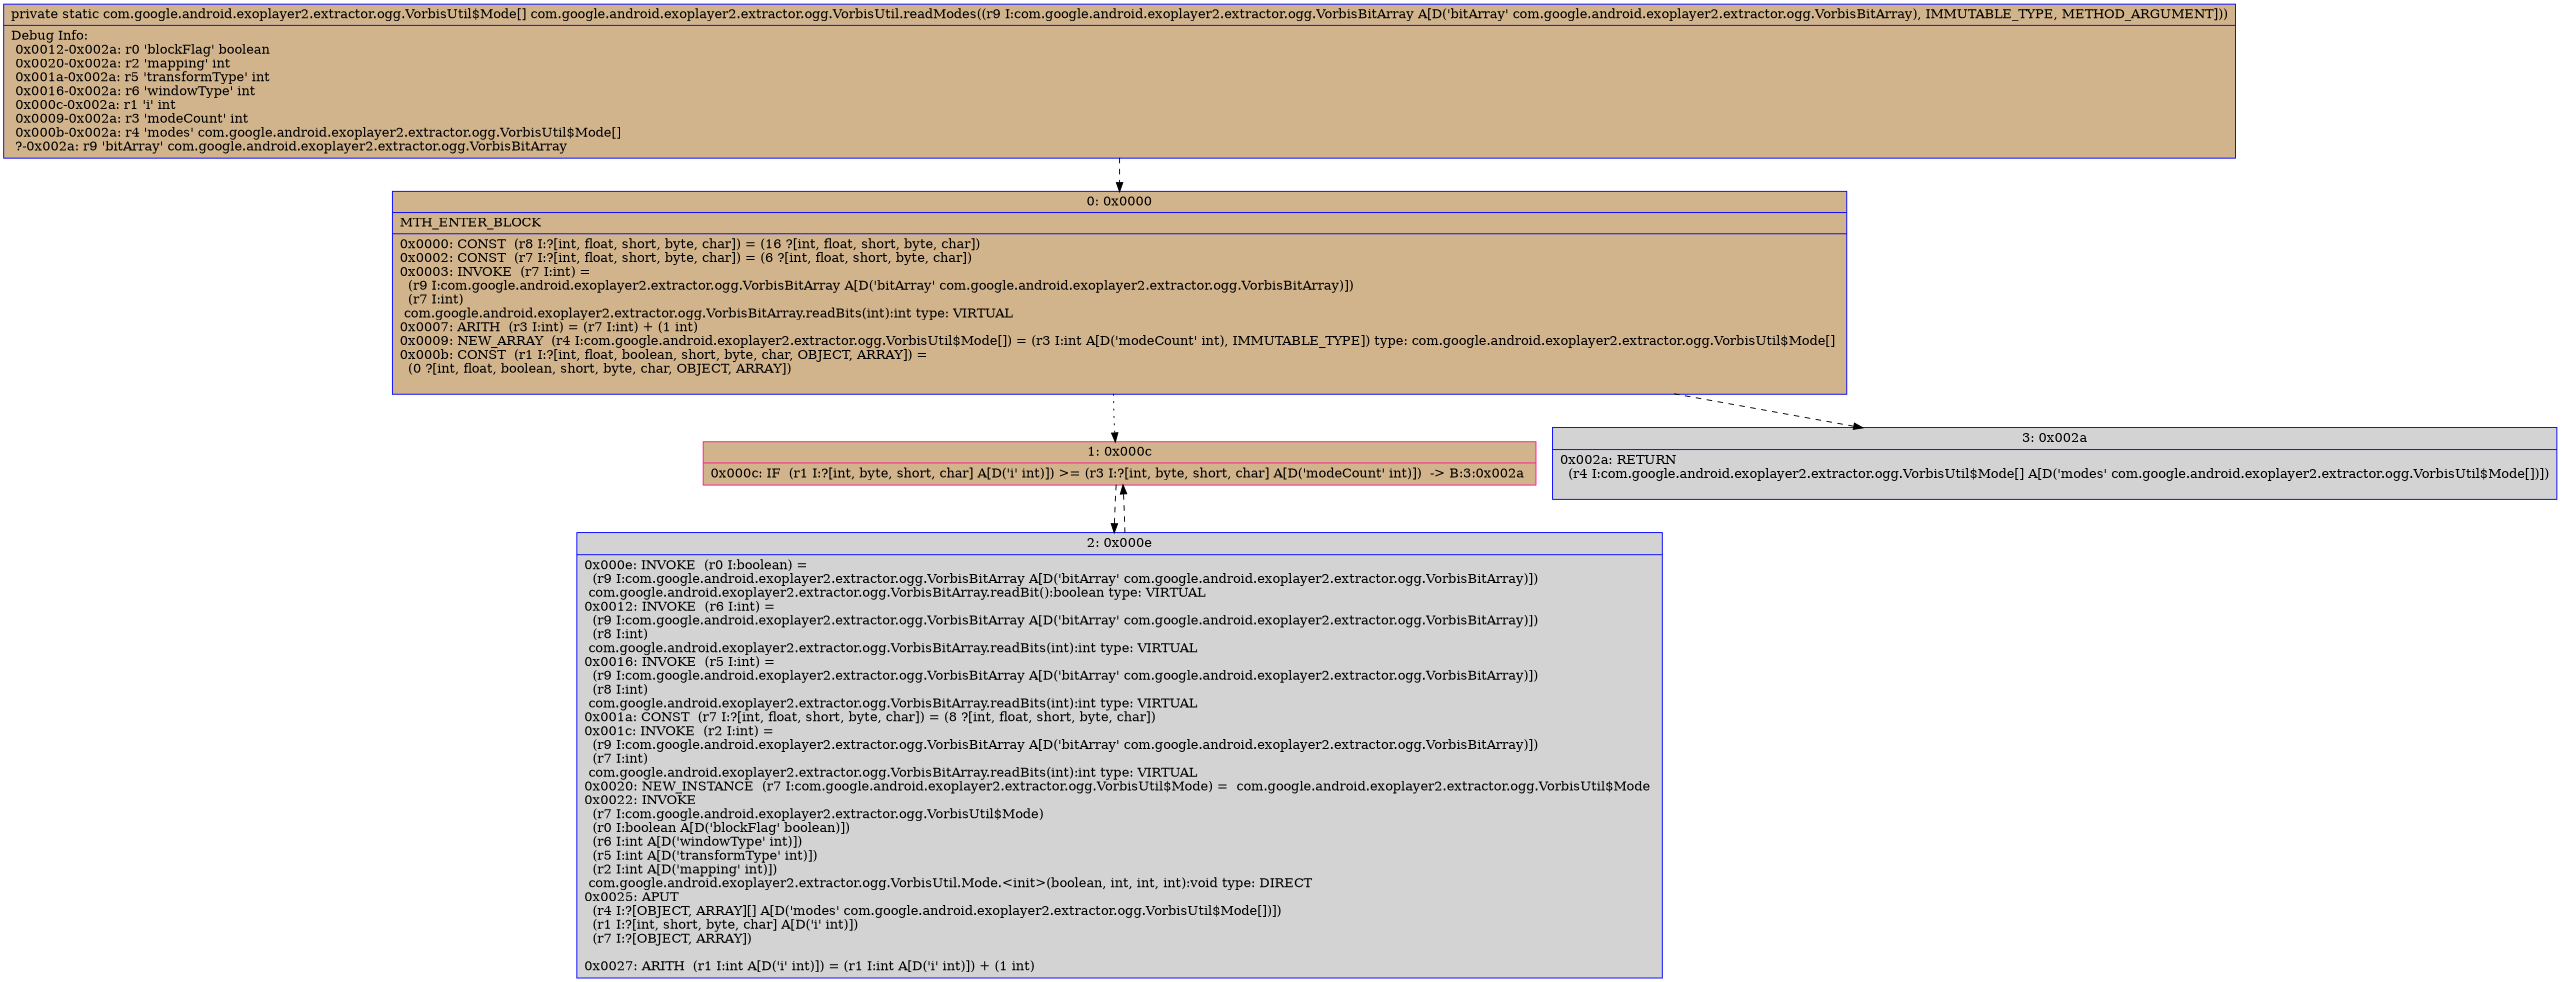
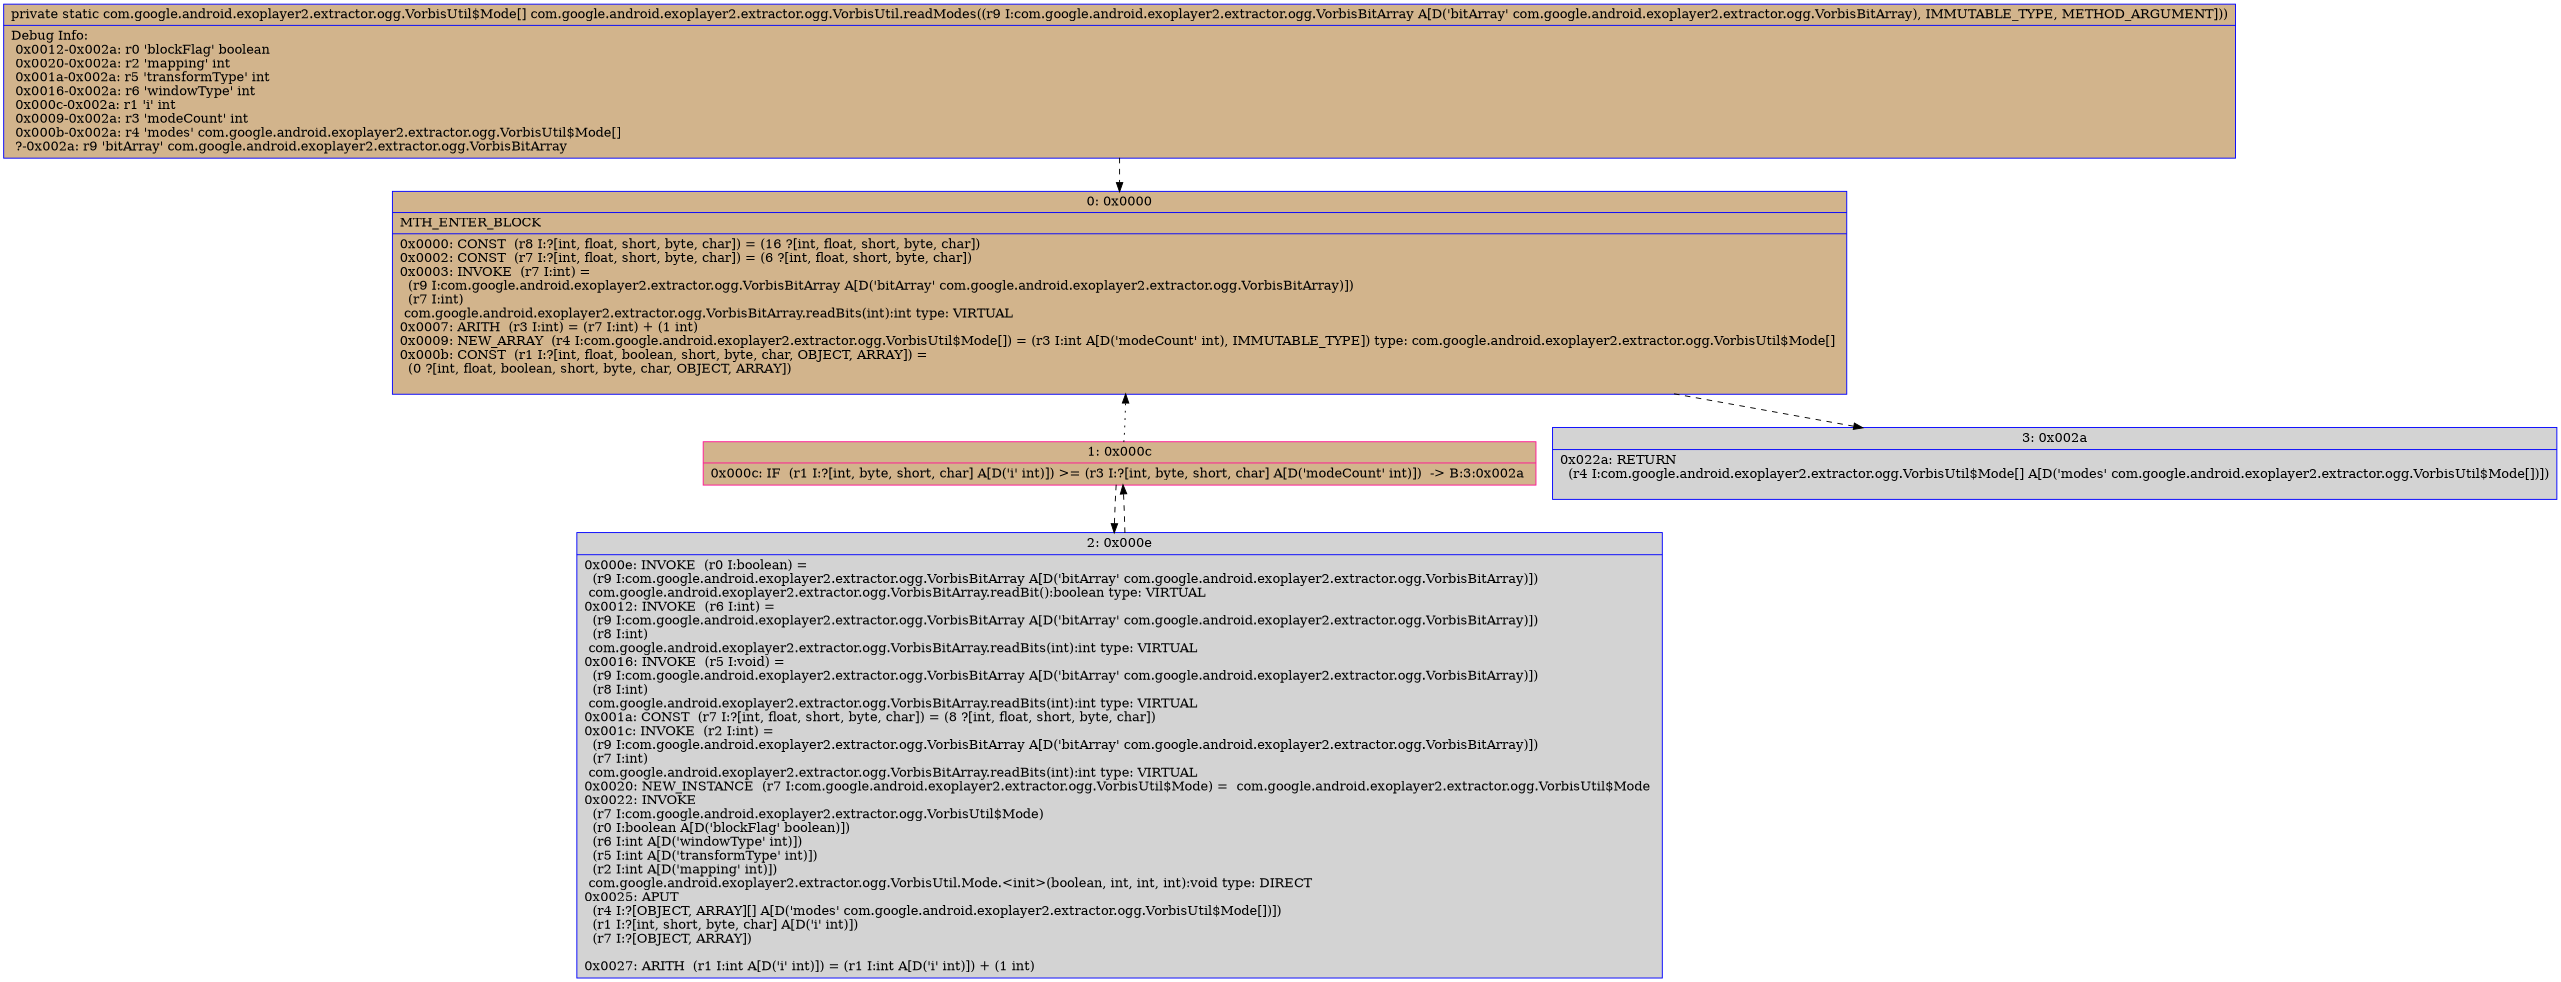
edge "0: 0x0000" -> "1: 0x000c": reversed
node "3: 0x002a": text "0x002a: RETURN" -> "0x022a: RETURN"
node "2: 0x000e": text "0x0016: INVOKE  (r5 I:int) =" -> "0x0016: INVOKE  (r5 I:void) ="
